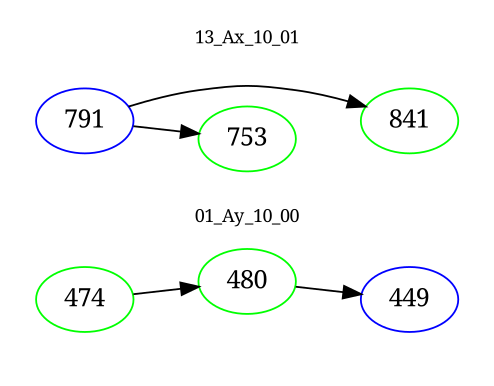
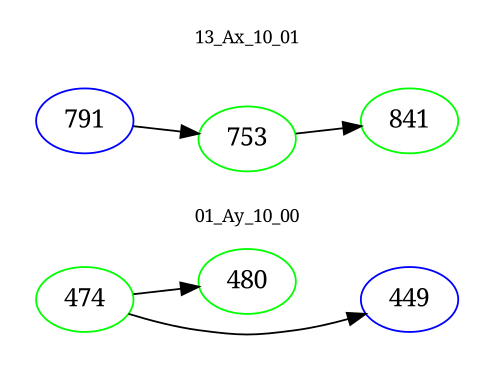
edge "791" -> "841": now "753" -> "841"
edge "480" -> "449": now "474" -> "449"
